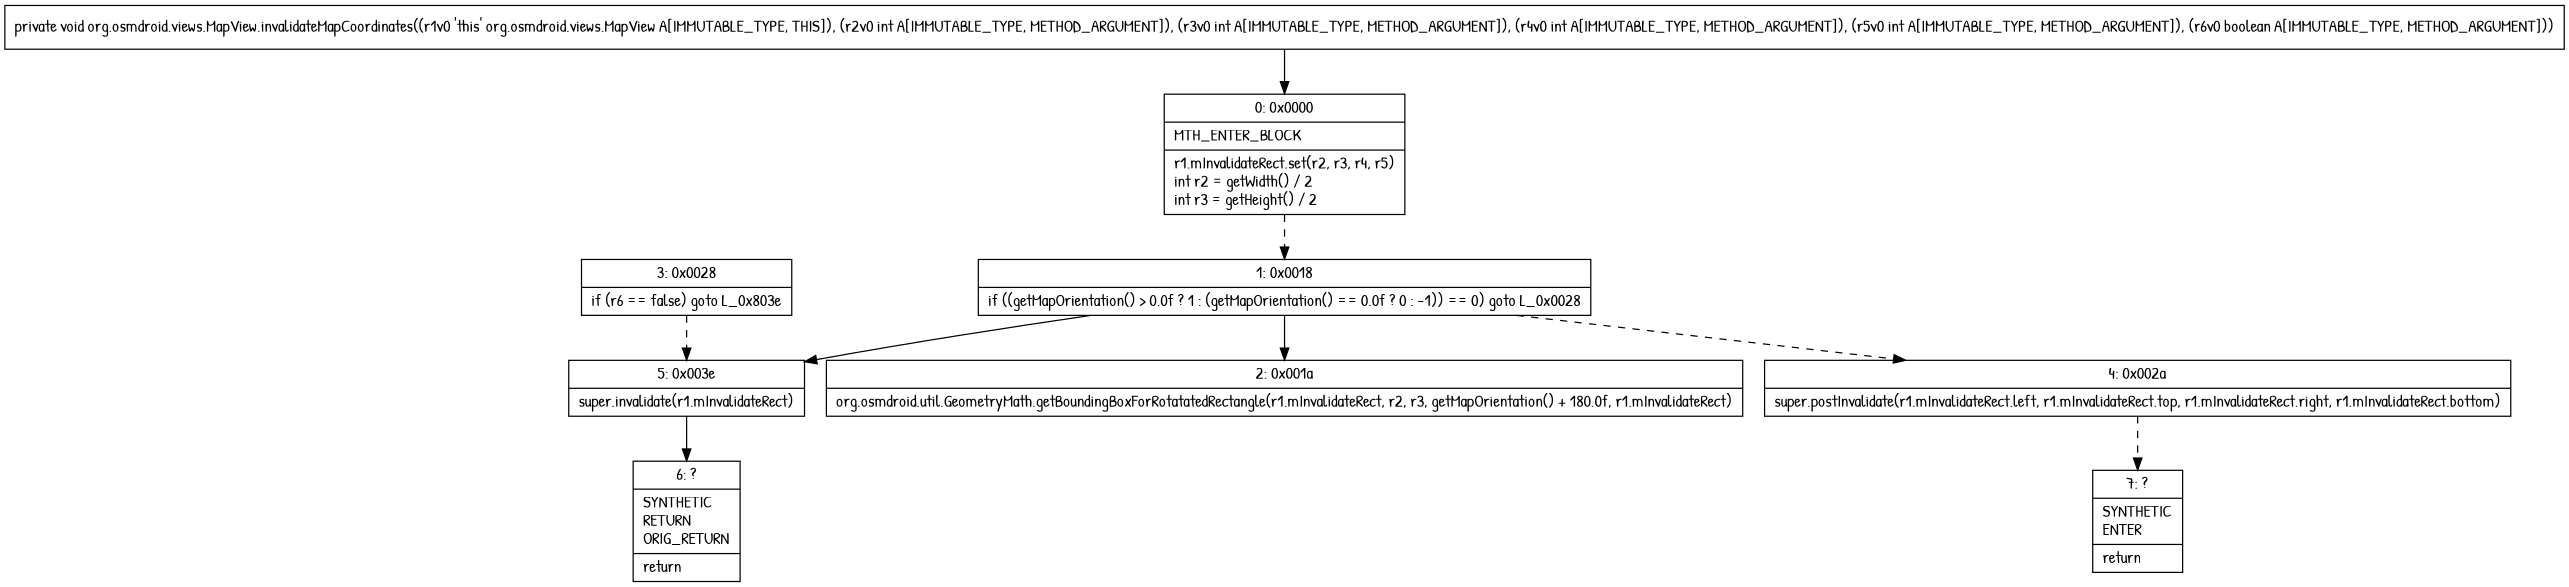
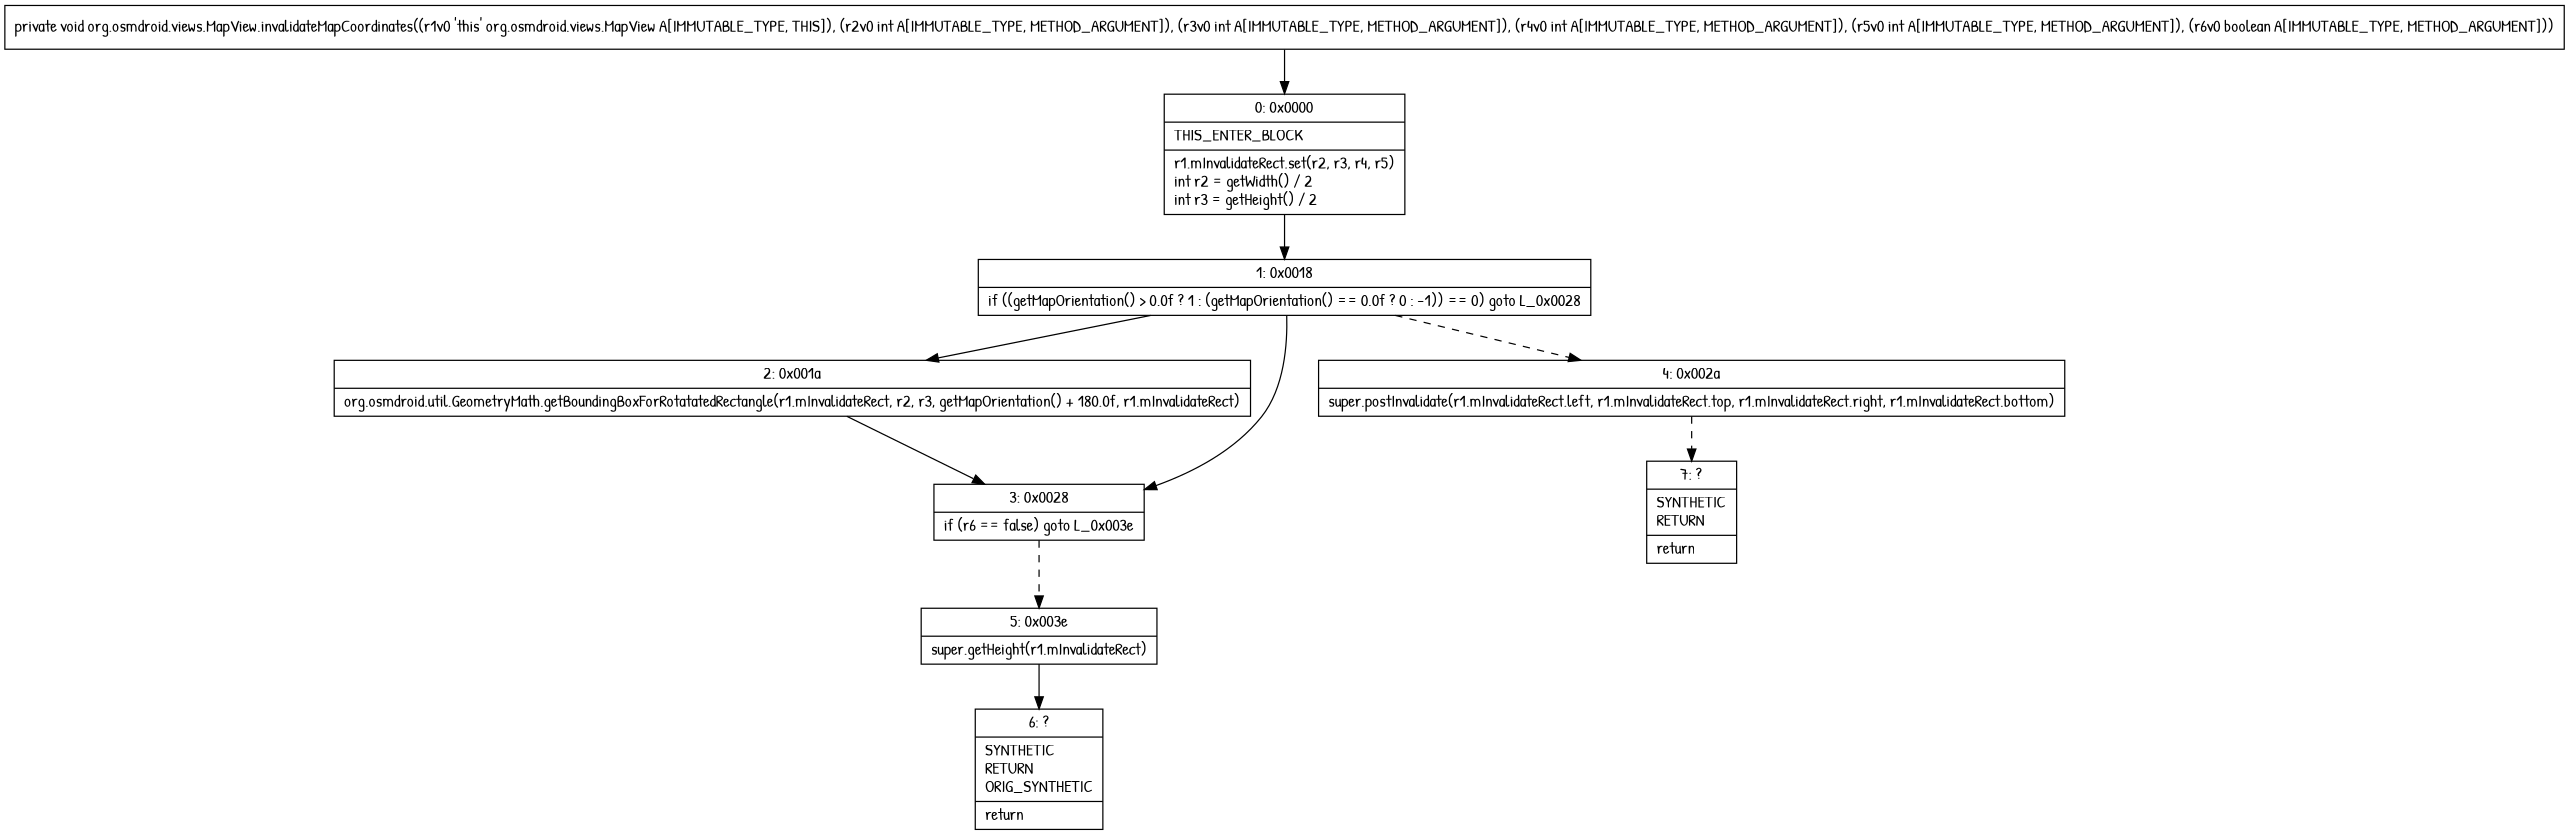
node "0: 0x0000": text "MTH_ENTER_BLOCK" -> "THIS_ENTER_BLOCK"
edge "0: 0x0000" -> "1: 0x0018": style dashed -> solid
node "3: 0x0028": text "if (r6 == false) goto L_0x803e" -> "if (r6 == false) goto L_0x003e"
edge "1: 0x0018" -> "5: 0x003e": now "1: 0x0018" -> "3: 0x0028"
node "5: 0x003e": text "super.invalidate(r1.mInvalidateRect)" -> "super.getHeight(r1.mInvalidateRect)"
edge "2: 0x001a" -> "3: 0x0028": added
node "7: ?": text "ENTER" -> "RETURN"
node "6: ?": text "ORIG_RETURN" -> "ORIG_SYNTHETIC"
